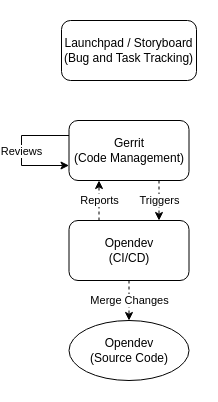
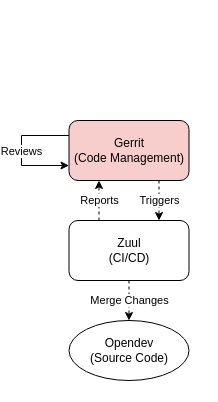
node "Launchpad / Storyboard (Bug and Task Tracking)": removed
node "Gerrit (Code Management)": fillcolor #ffffff -> #f8cecc
node "Opendev (CI/CD)": label "Opendev (CI/CD)" -> "Zuul (CI/CD)"
